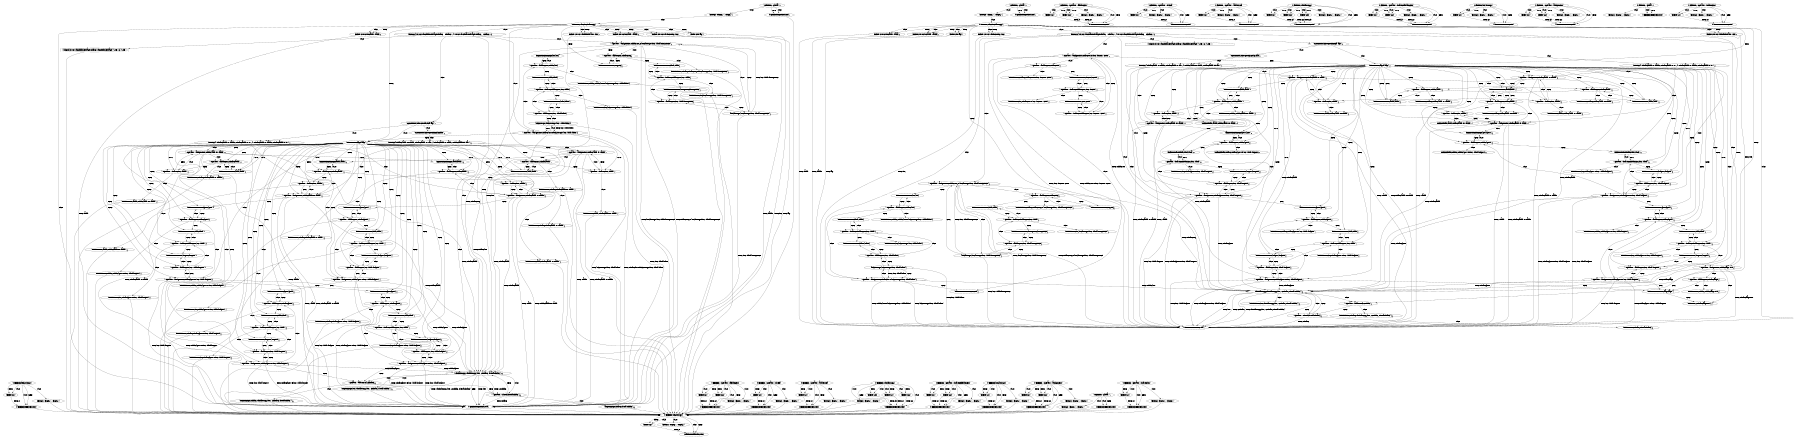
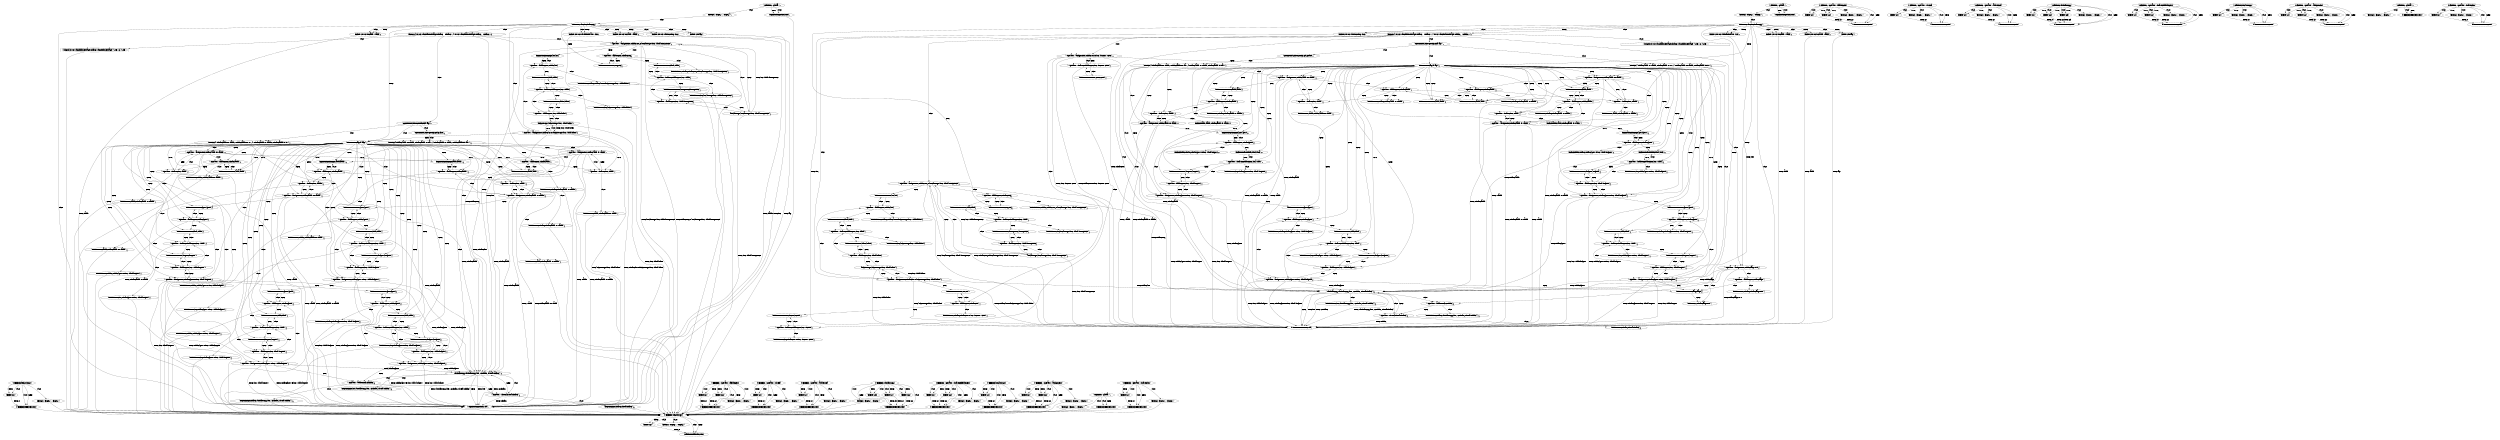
edge "(<operator>.indirectFieldAccess,inc->i_conn)" -> "(FIELD_IDENTIFIER,c_tos,c_tos)": removed, label "CFG:"
edge "(FIELD_IDENTIFIER,tos,tos)" -> "(<operator>.fieldAccess,minfo6.tos)": added, label "CFG:"
